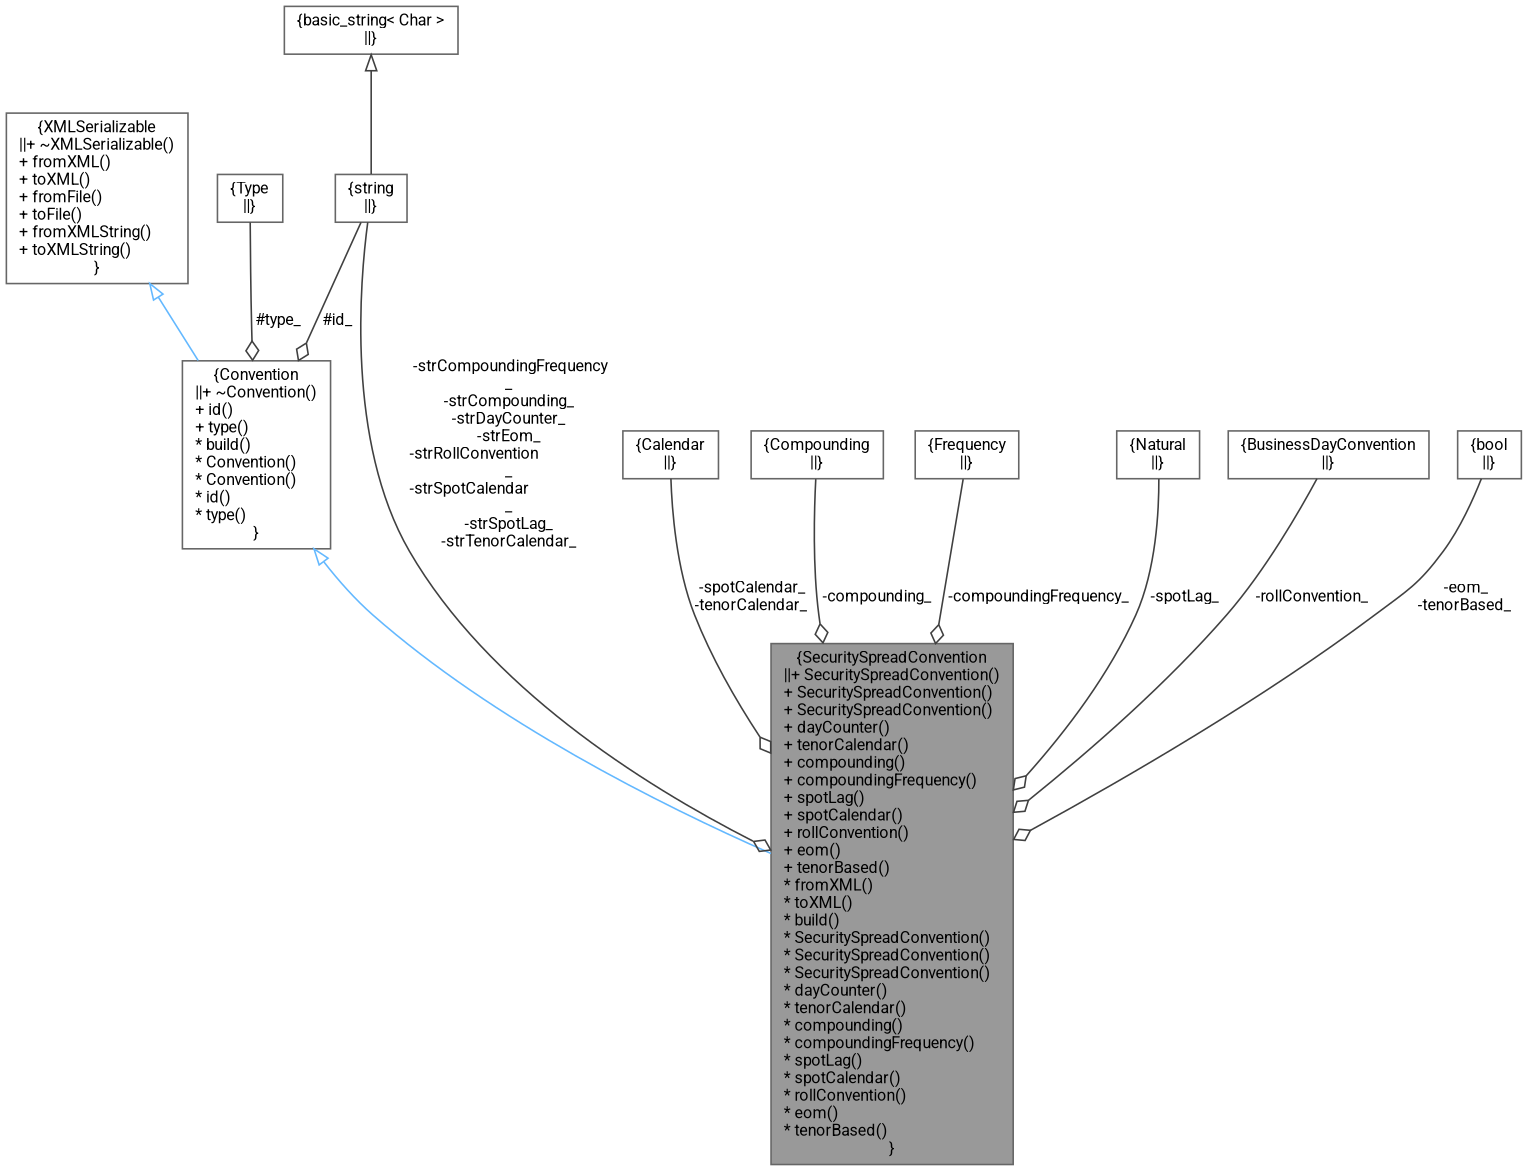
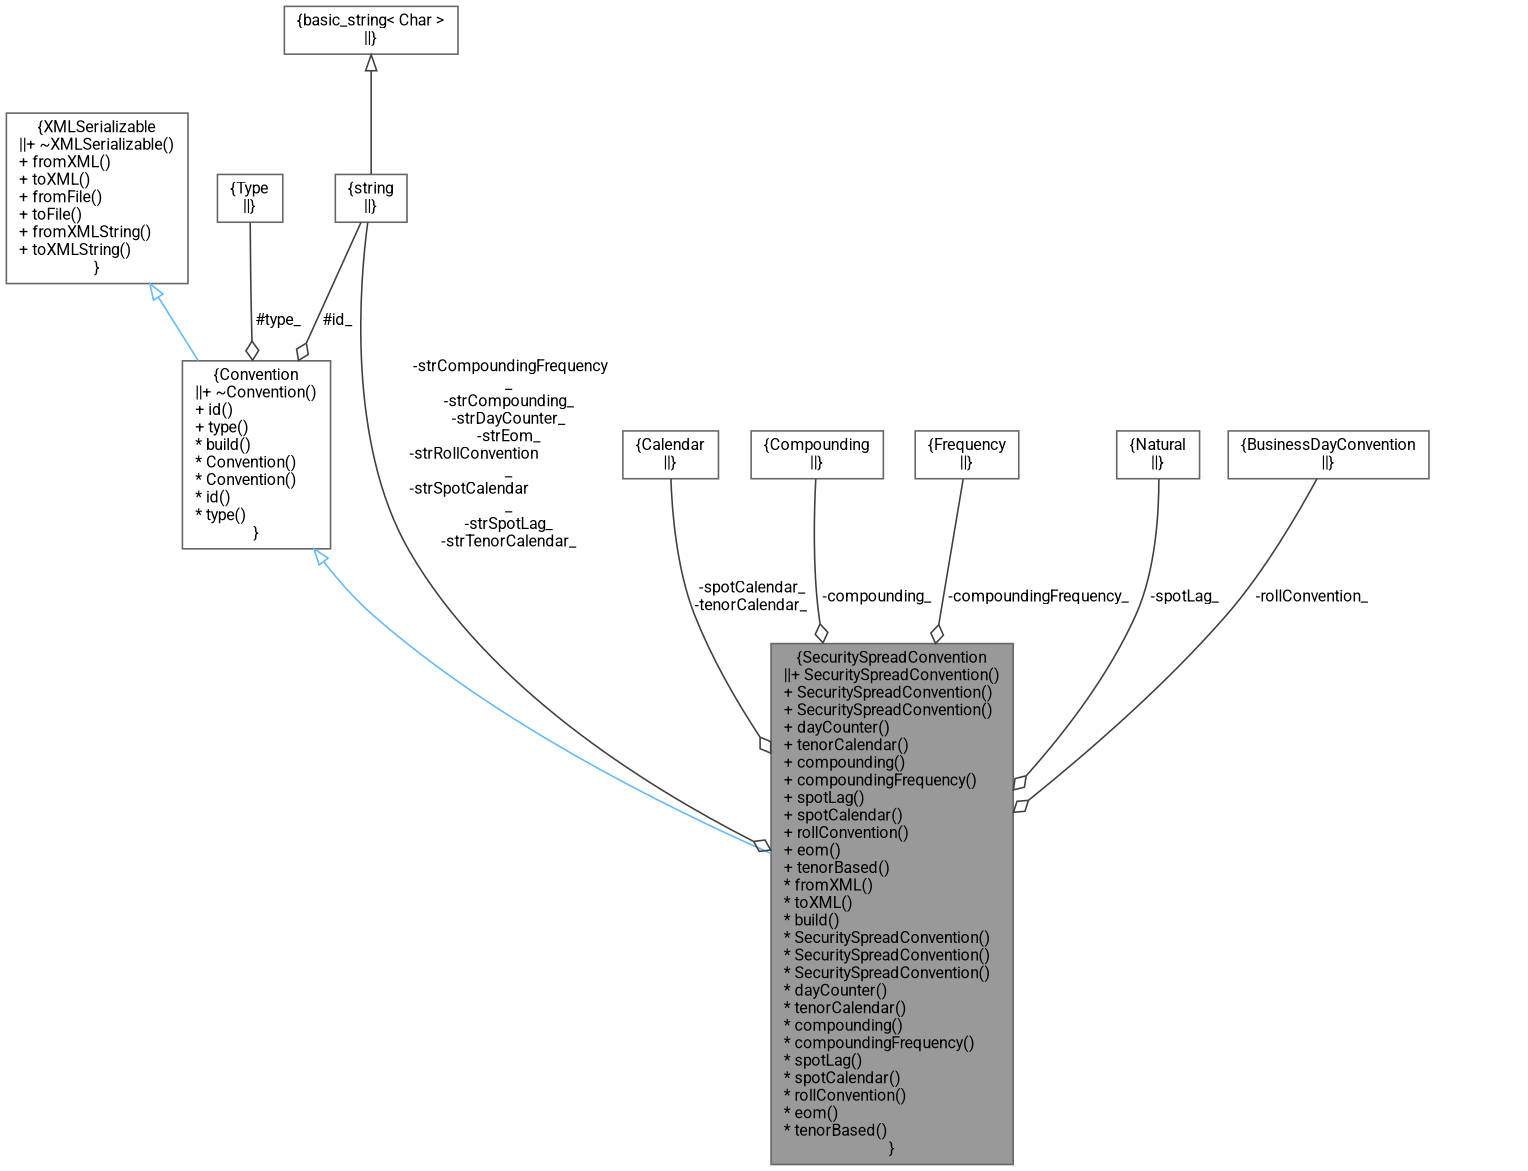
node "{bool ||}": removed
